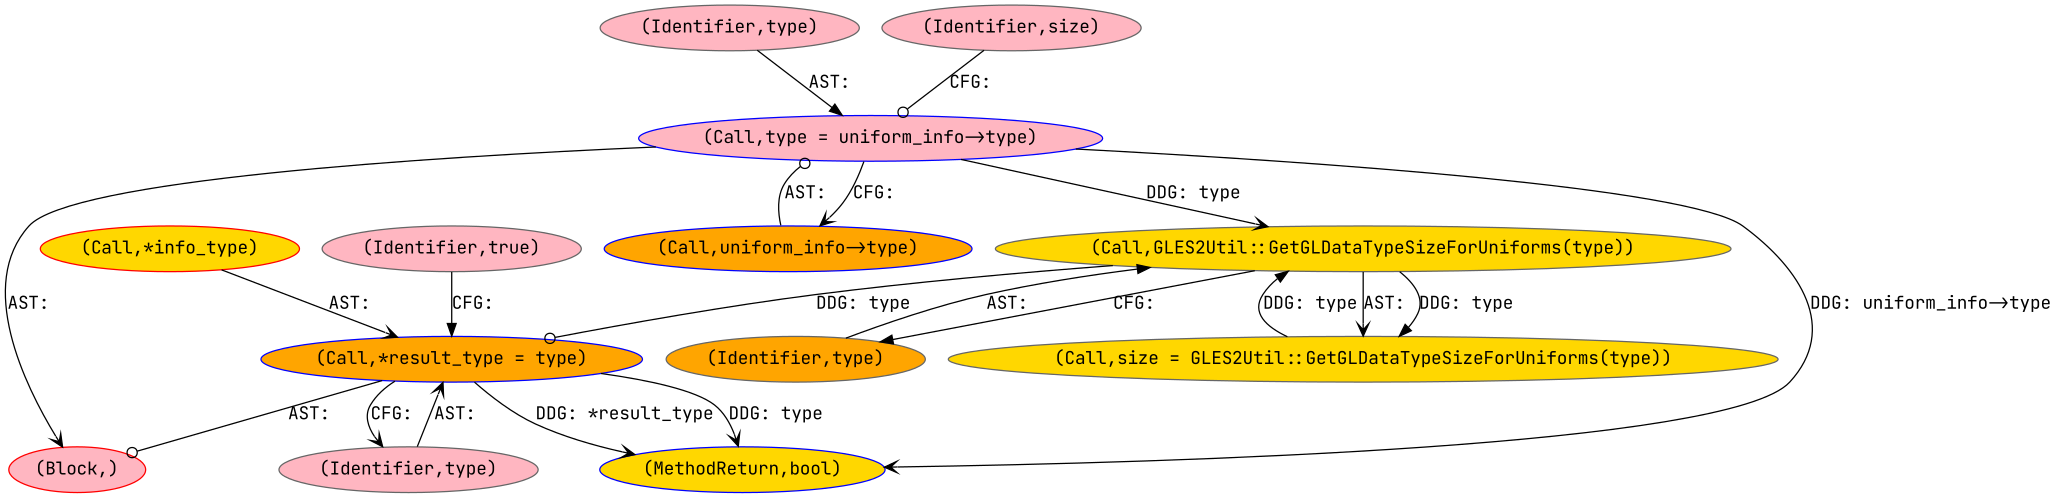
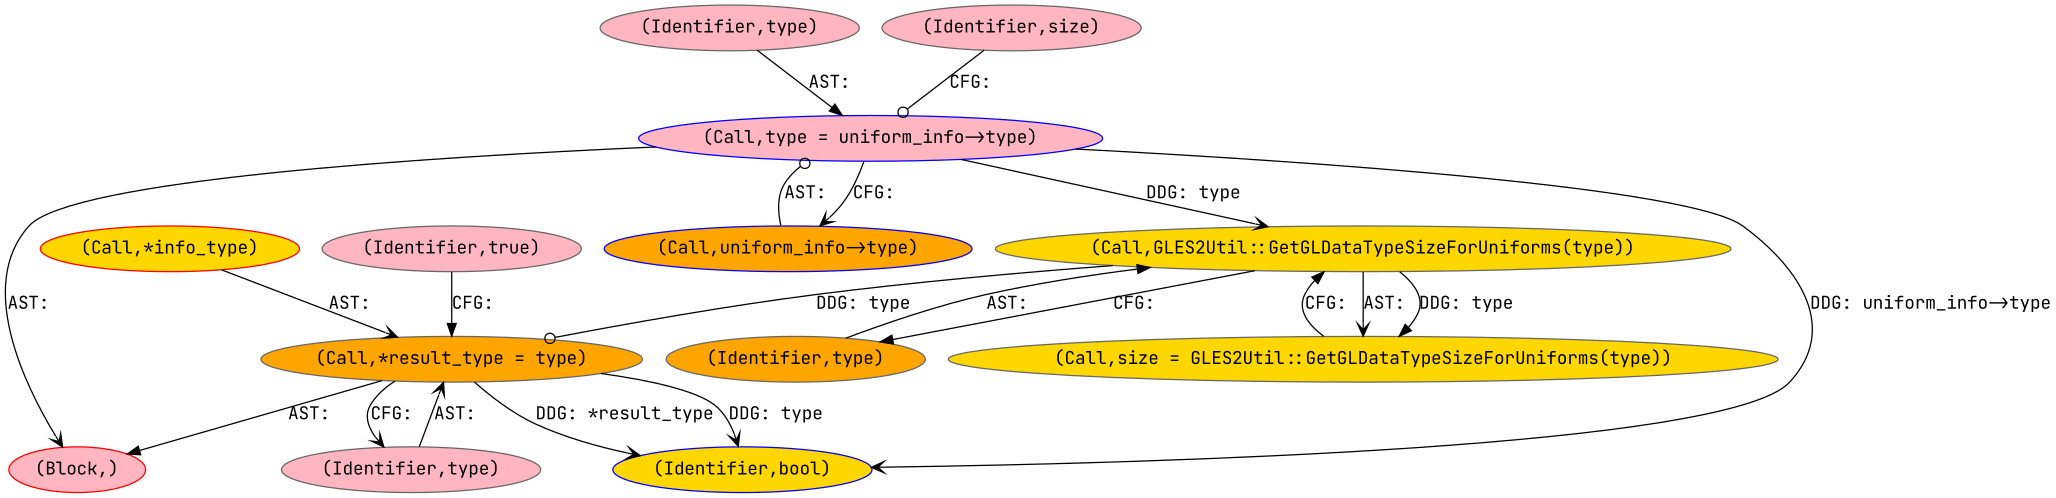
edge "(Call,size = GLES2Util::GetGLDataTypeSizeForUniforms(type))" -> "(Call,GLES2Util::GetGLDataTypeSizeForUniforms(type))": label "DDG: type" -> "CFG: "
node "(Call,*result_type = type)": color blue -> gray40
edge "(Call,*result_type = type)" -> "(Block,)": arrowhead odot -> normal
node "(MethodReturn,bool)": label "(MethodReturn,bool)" -> "(Identifier,bool)"
